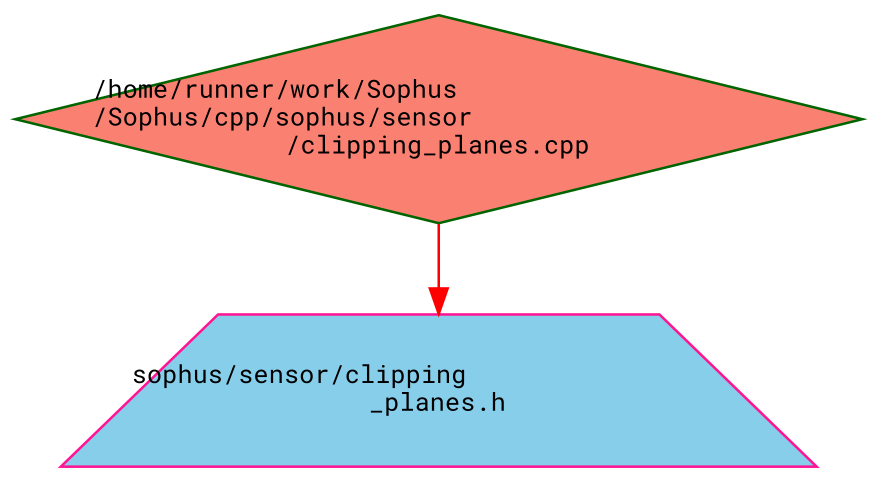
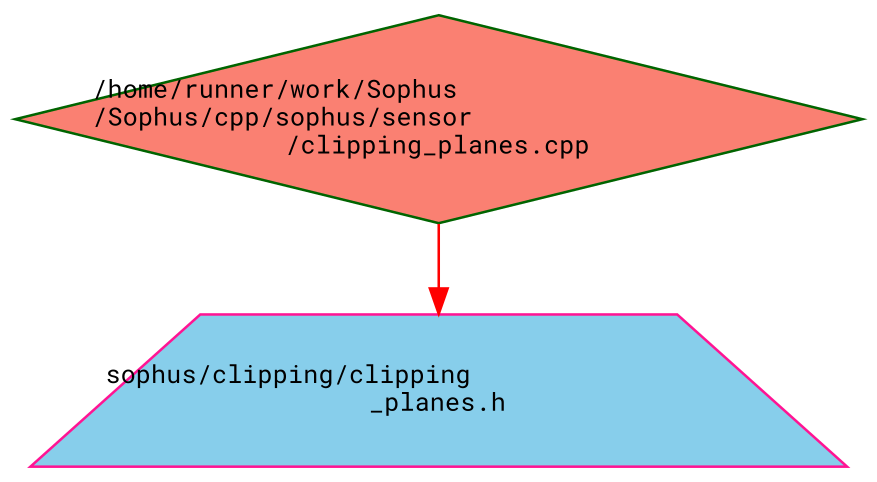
node "sophus/sensor/clipping _planes.h": label "sophus/sensor/clipping _planes.h" -> "sophus/clipping/clipping _planes.h"
